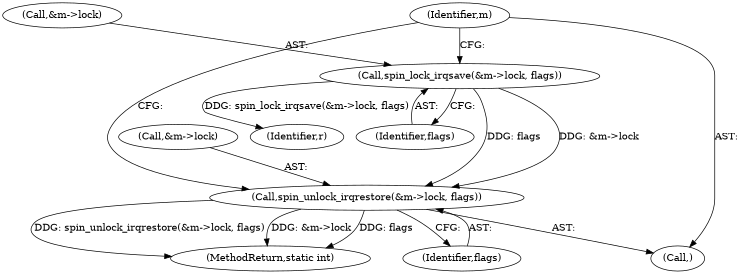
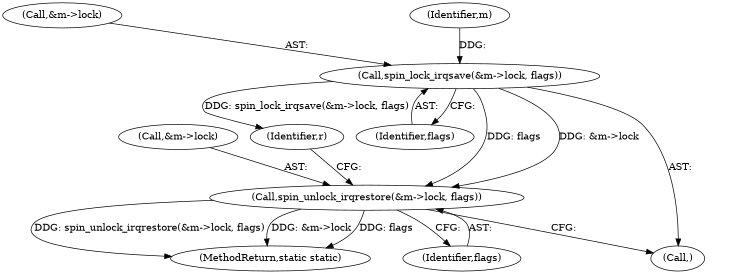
edge "(Identifier,m)" -> "(Call,spin_lock_irqsave(&m->lock, flags))": label "CFG: " -> "DDG: "
edge "(Identifier,m)" -> "(Call,)": now "(Call,spin_lock_irqsave(&m->lock, flags))" -> "(Call,)"
edge "(Identifier,m)" -> "(Call,spin_unlock_irqrestore(&m->lock, flags))": now "(Identifier,r)" -> "(Call,spin_unlock_irqrestore(&m->lock, flags))"
edge "(Call,spin_unlock_irqrestore(&m->lock, flags))" -> "(Call,)": label "AST: " -> "CFG: "
node "(MethodReturn,static int)": label "(MethodReturn,static int)" -> "(MethodReturn,static static)"
